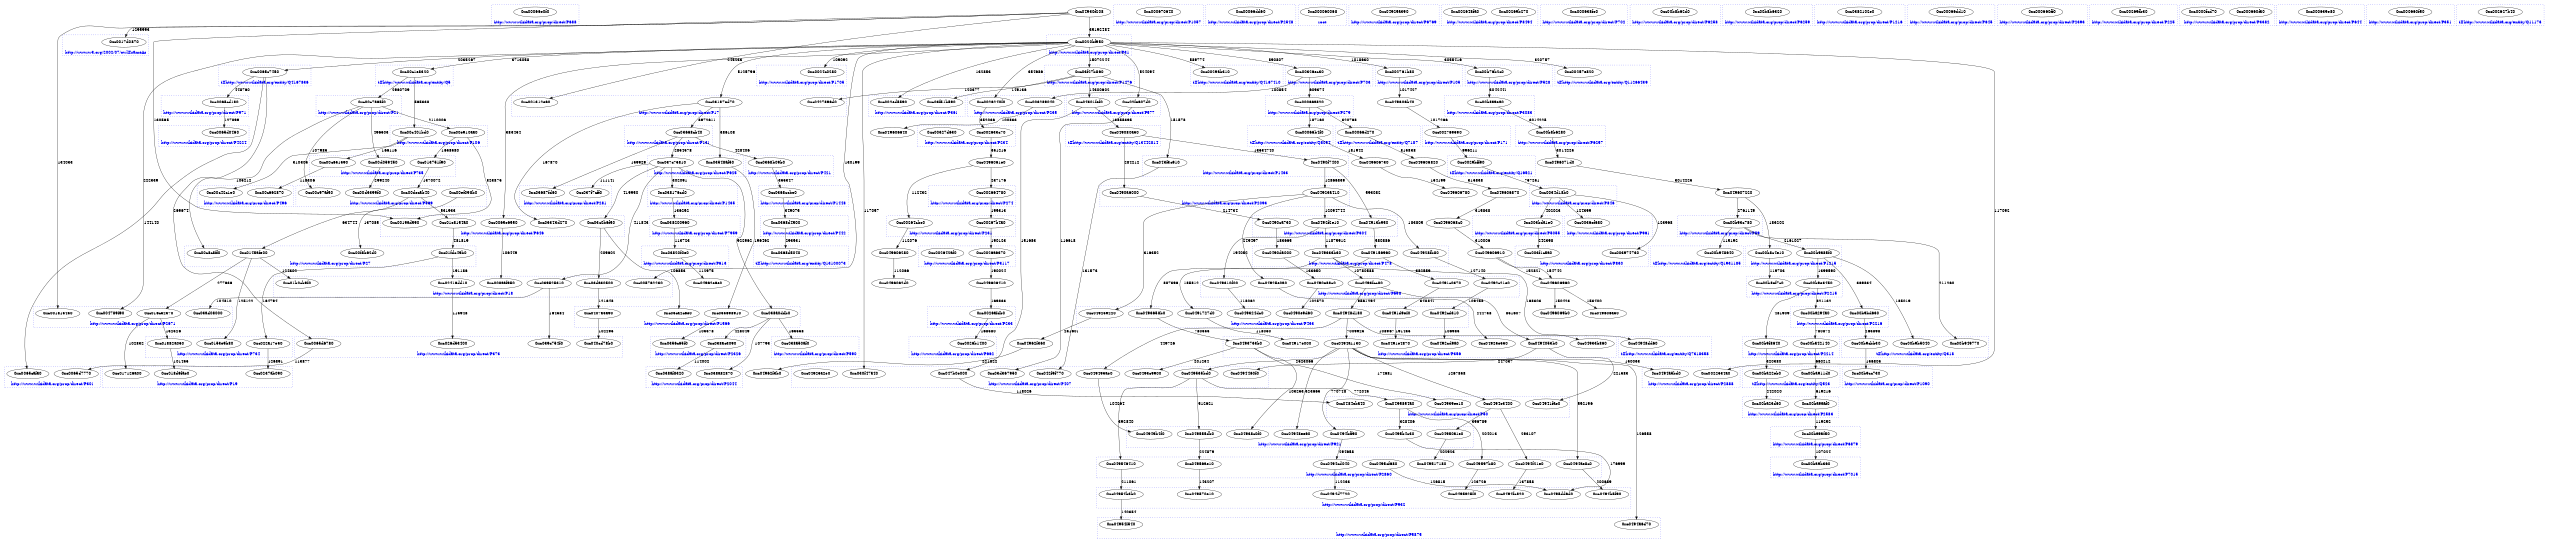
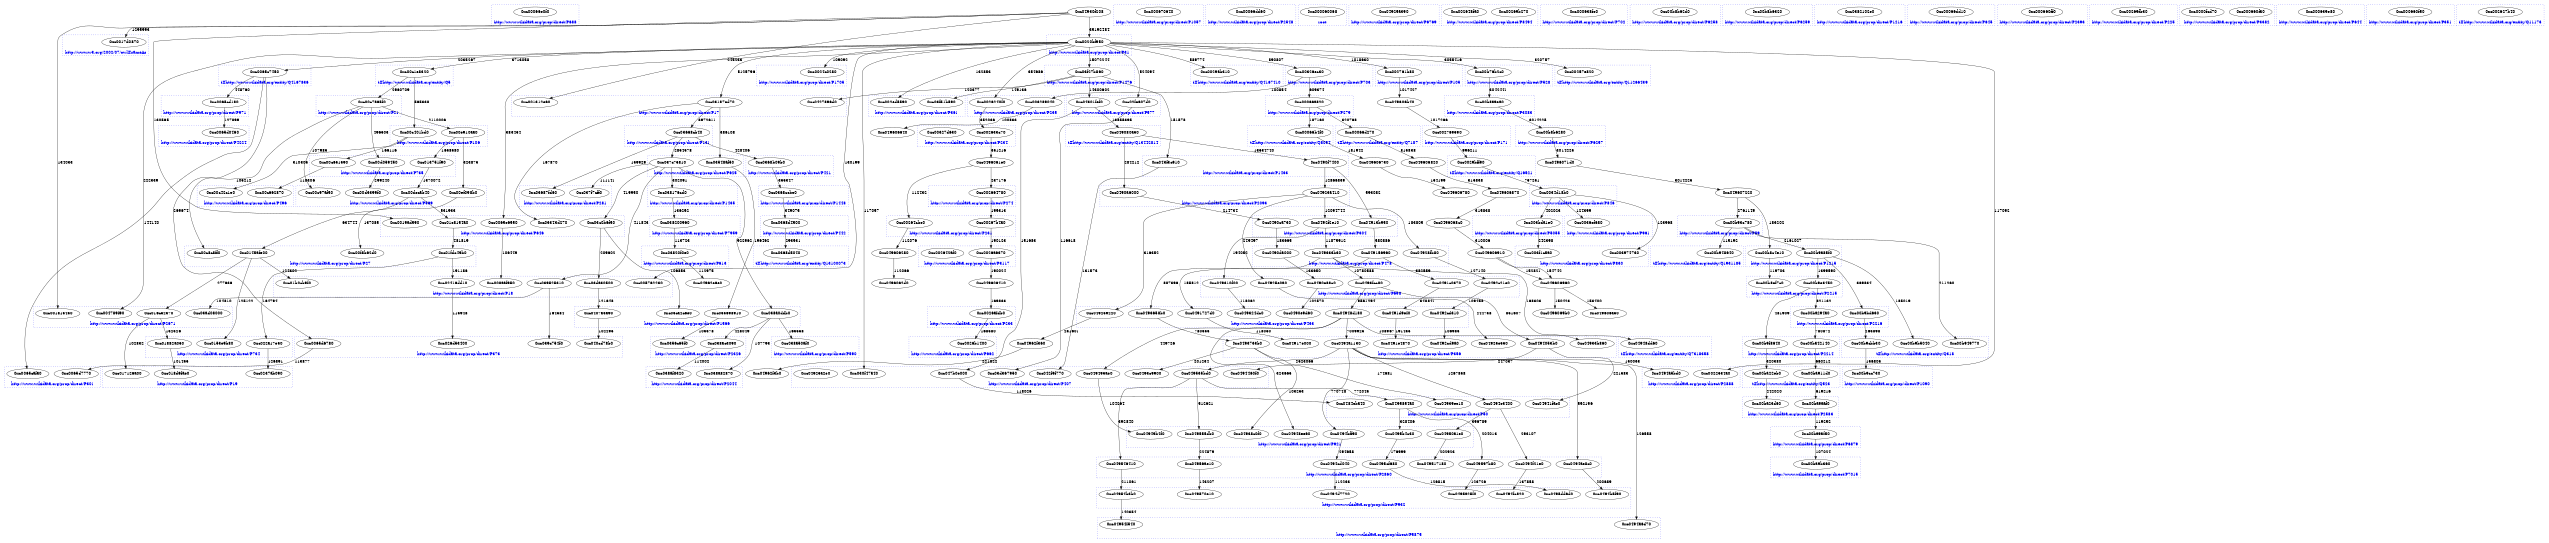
edge "0xc00e910aa0" -> "0xc0019ad590": now "0xc00e910aa0" -> "0xc00ef098b0"
edge "0xc0494a1130" -> "0xc04948ee60": now "0xc04948d180" -> "0xc04948ee60"
edge "0xc0495b4c30" -> "0xc0495dd6d0": now "0xc0495b4c30" -> "0xc0495cf680"
